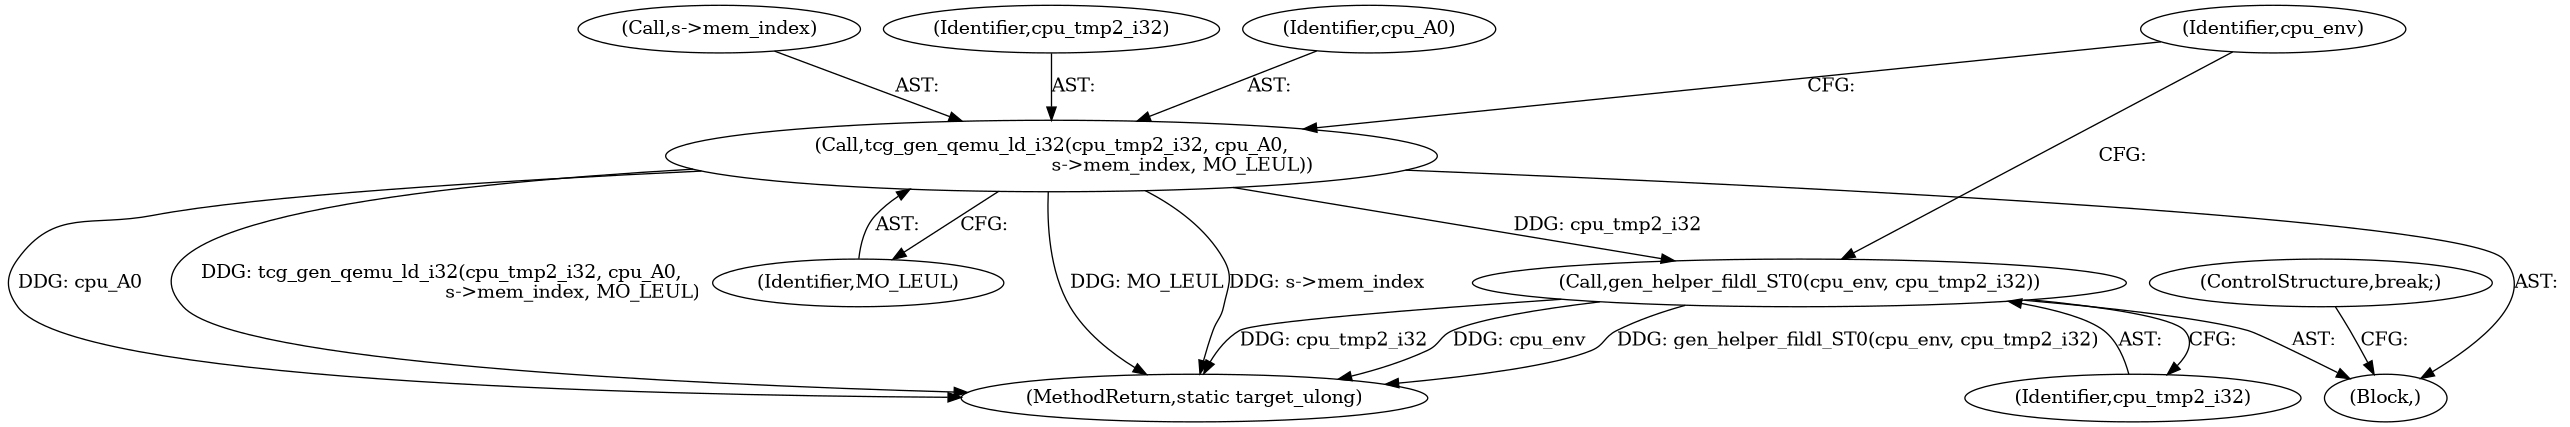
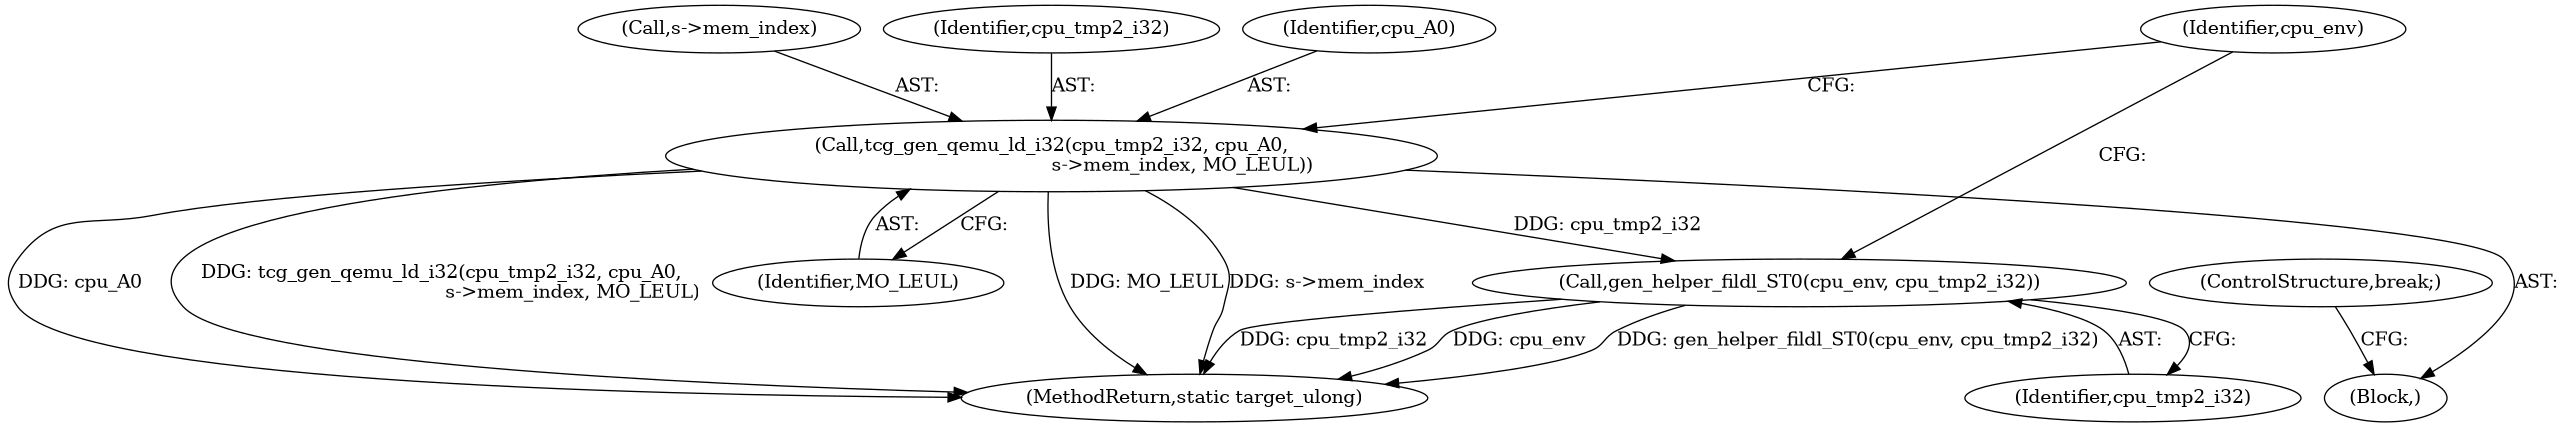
edge "(Call,gen_helper_fildl_ST0(cpu_env, cpu_tmp2_i32))" -> "(Block,)": removed, label "AST:"
